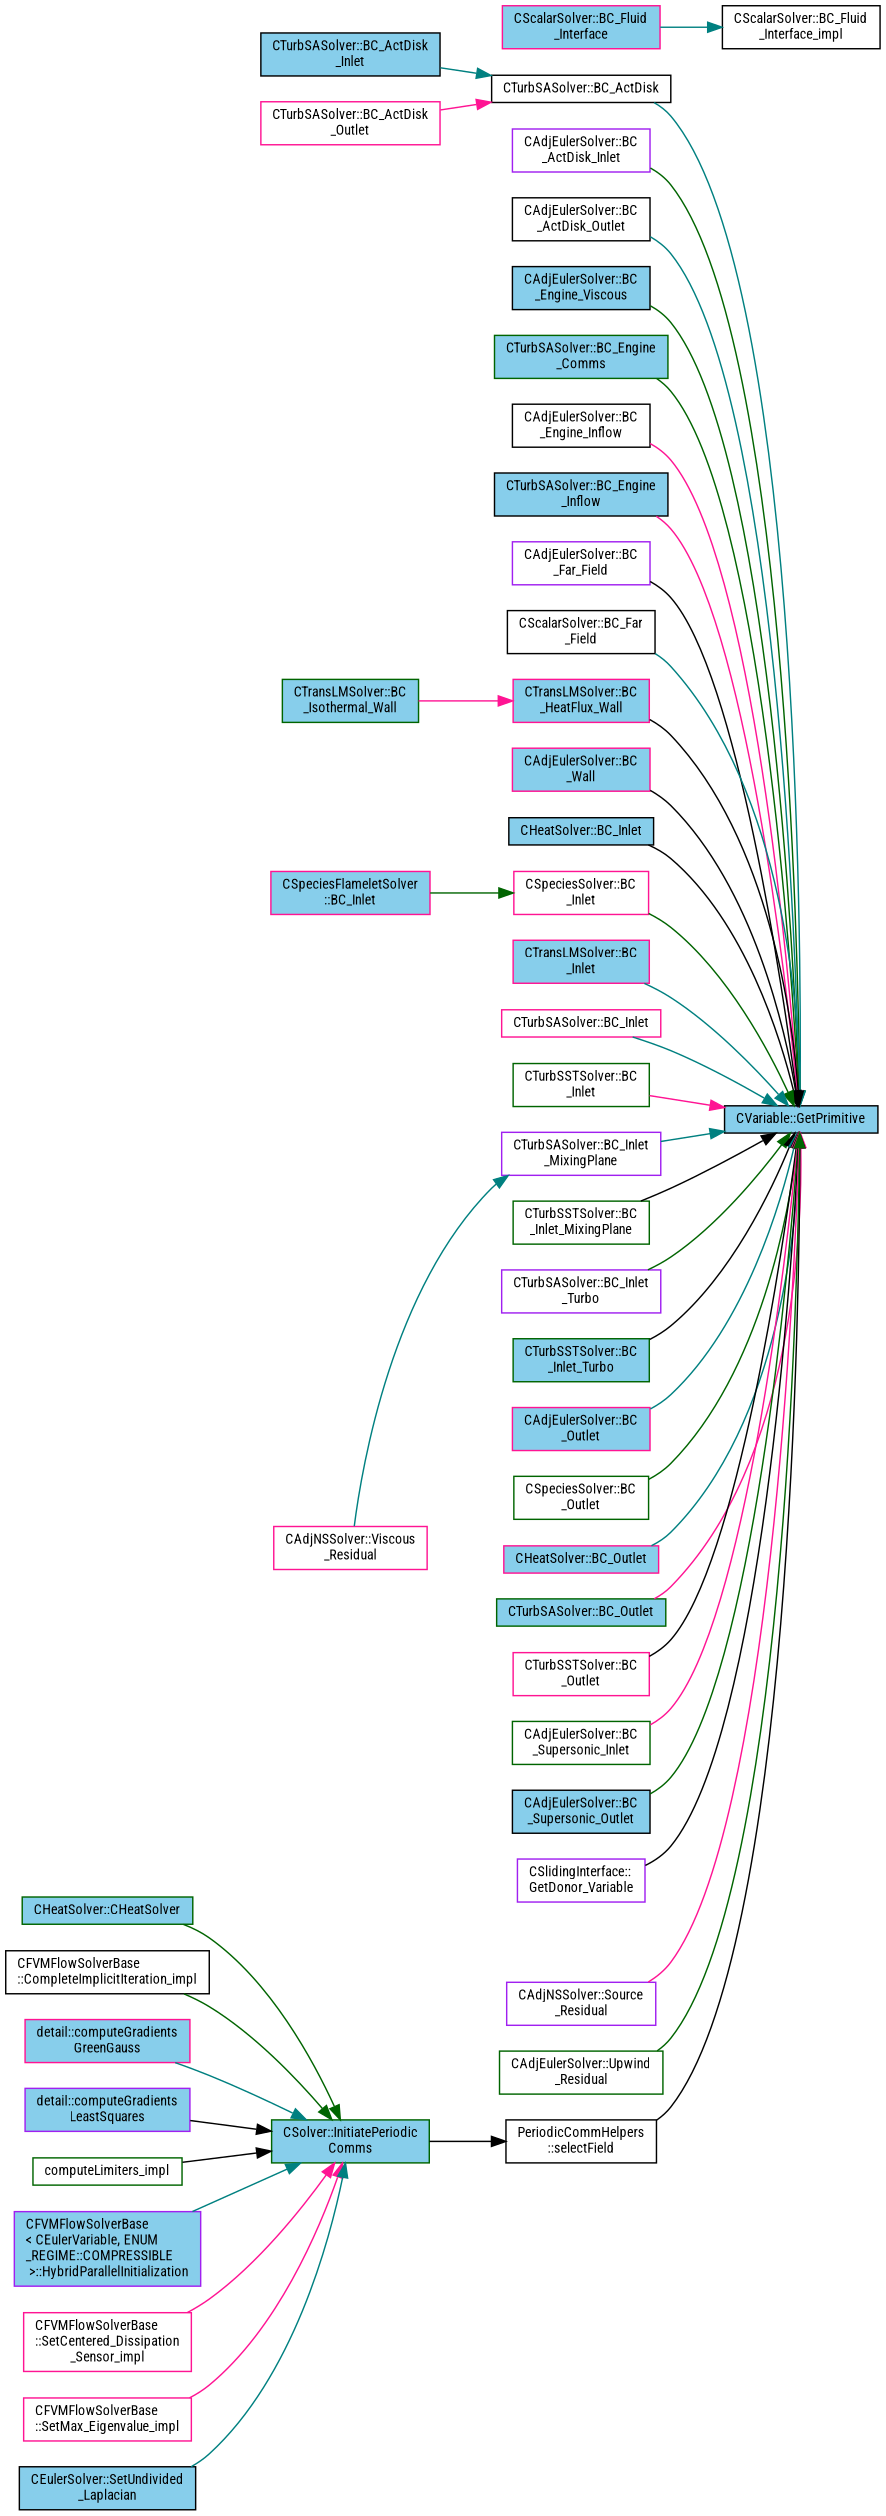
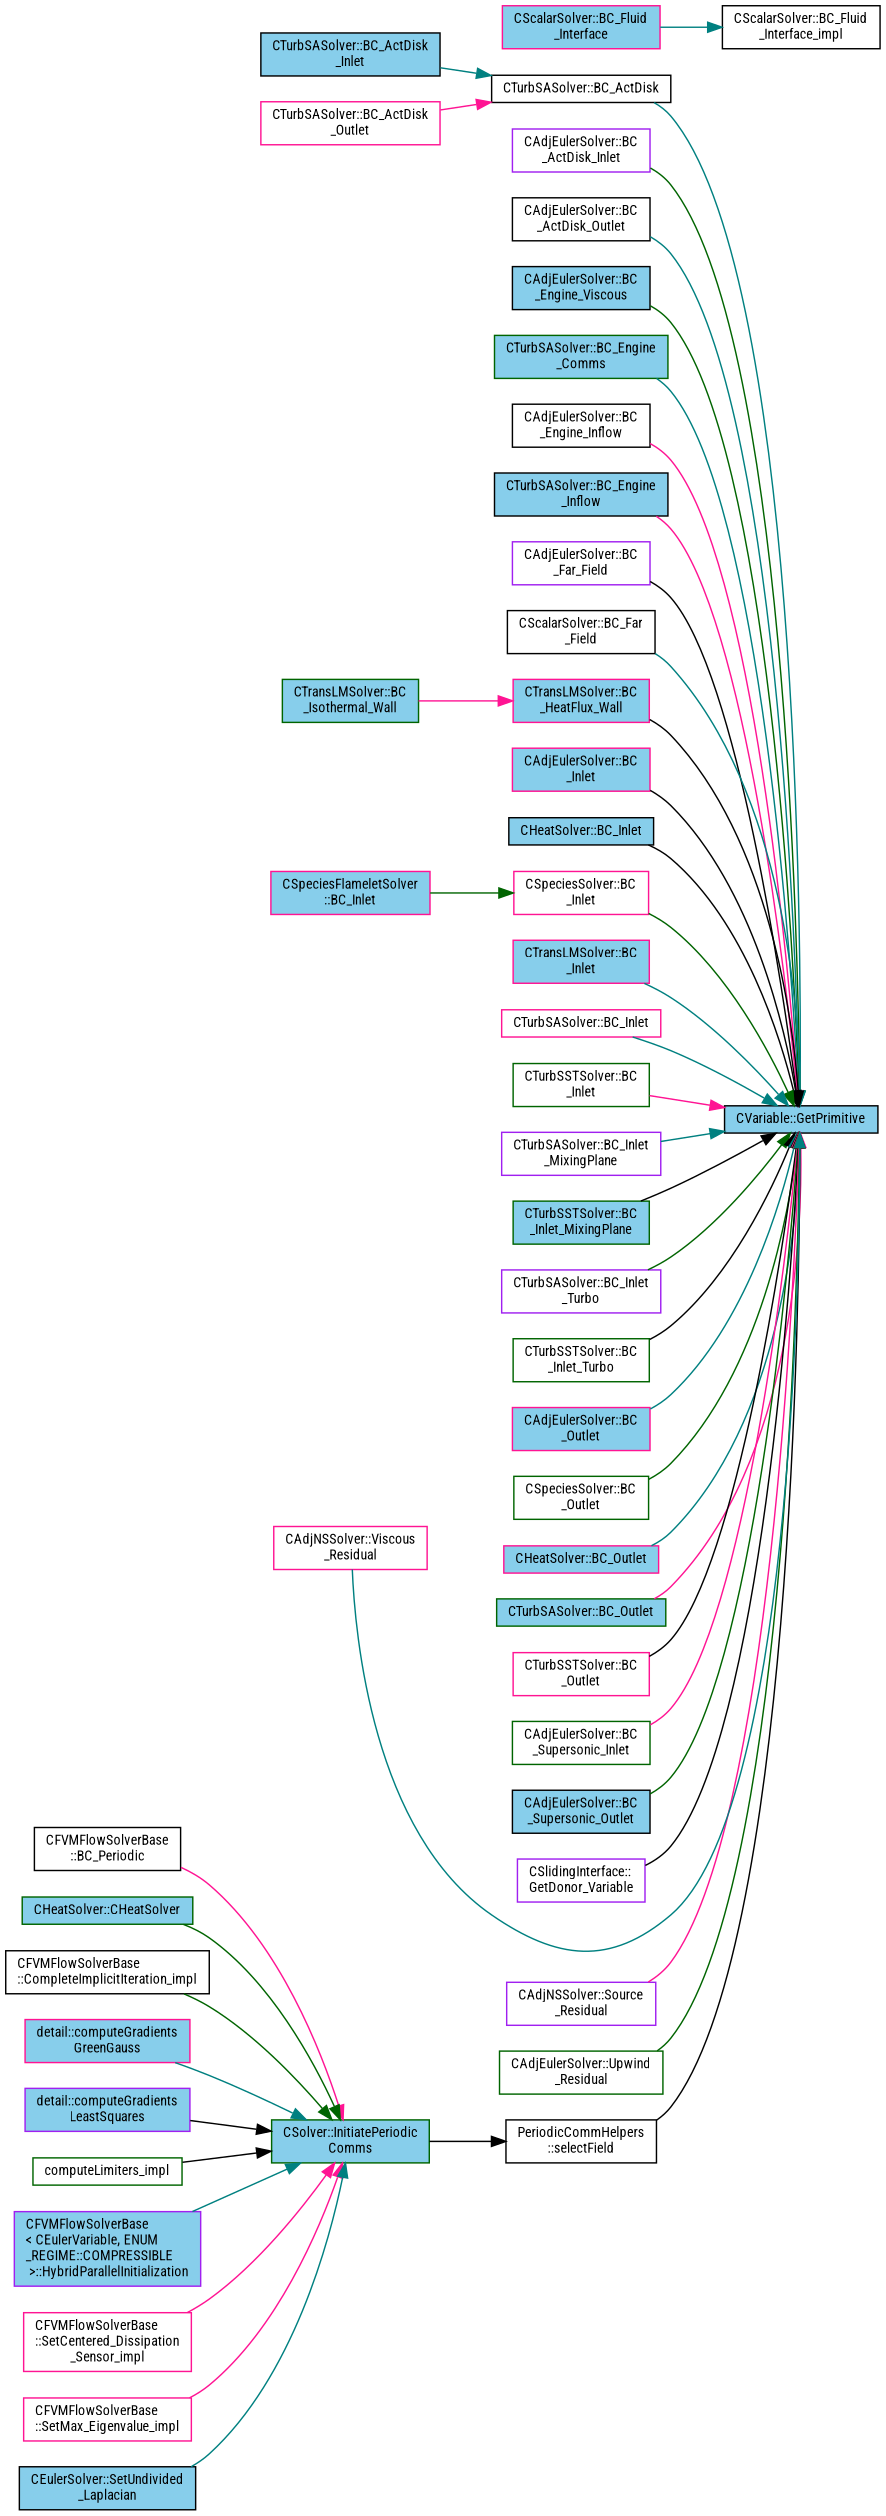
edge "CTurbSASolver::BC_Engine _Comms" -> "CVariable::GetPrimitive": color darkgreen -> teal
node "CAdjEulerSolver::BC _Wall": label "CAdjEulerSolver::BC _Wall" -> "CAdjEulerSolver::BC _Inlet"
node "CTurbSSTSolver::BC _Inlet_MixingPlane": fillcolor white -> skyblue
edge "CAdjNSSolver::Viscous _Residual" -> "CTurbSASolver::BC_Inlet _MixingPlane": now "CAdjNSSolver::Viscous _Residual" -> "CVariable::GetPrimitive"
node "CTurbSSTSolver::BC _Inlet_Turbo": fillcolor skyblue -> white
node "CFVMFlowSolverBase ::BC_Periodic": added
